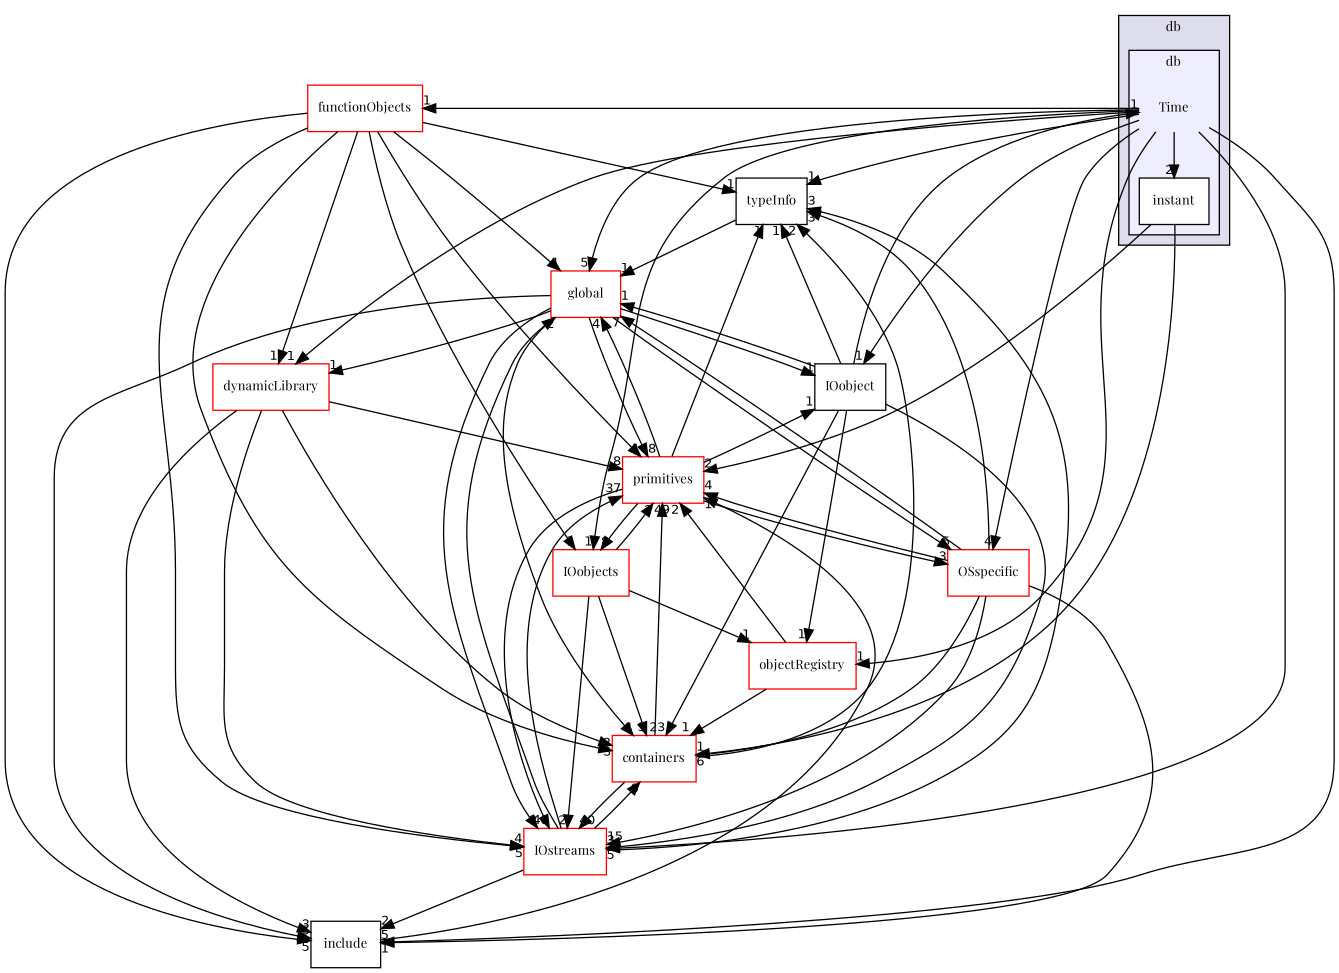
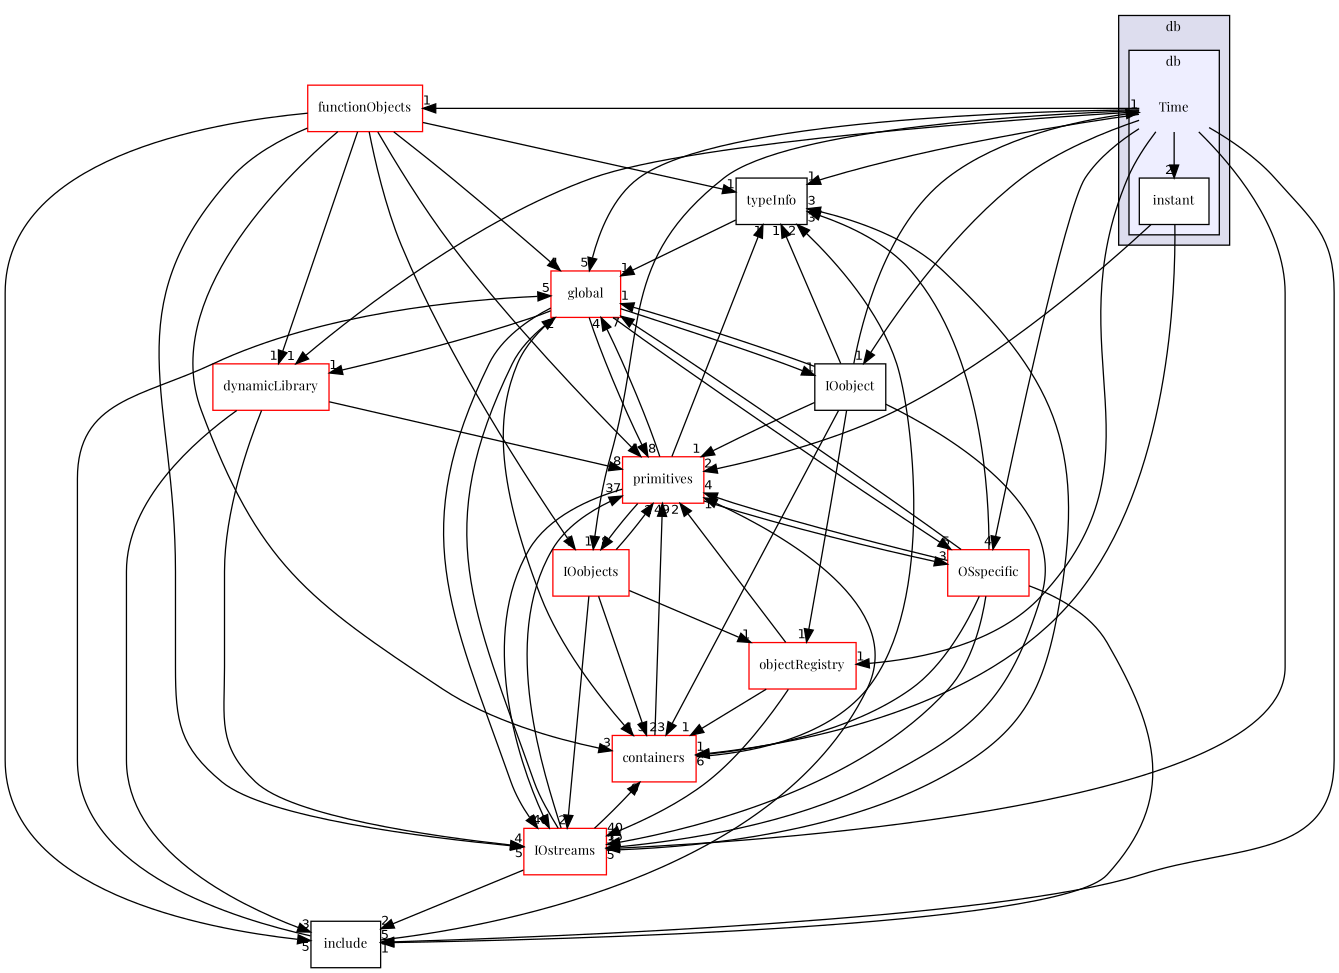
edge "primitives" -> "IOobject": reversed
edge "global" -> "include": reversed
edge "dynamicLibrary" -> "containers": removed
edge "containers" -> "IOstreams": now "objectRegistry" -> "IOstreams"
